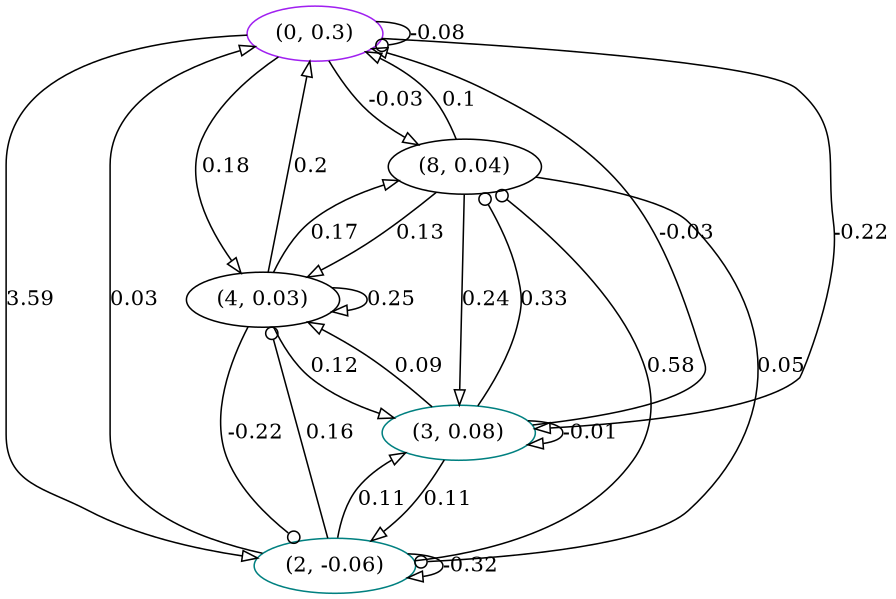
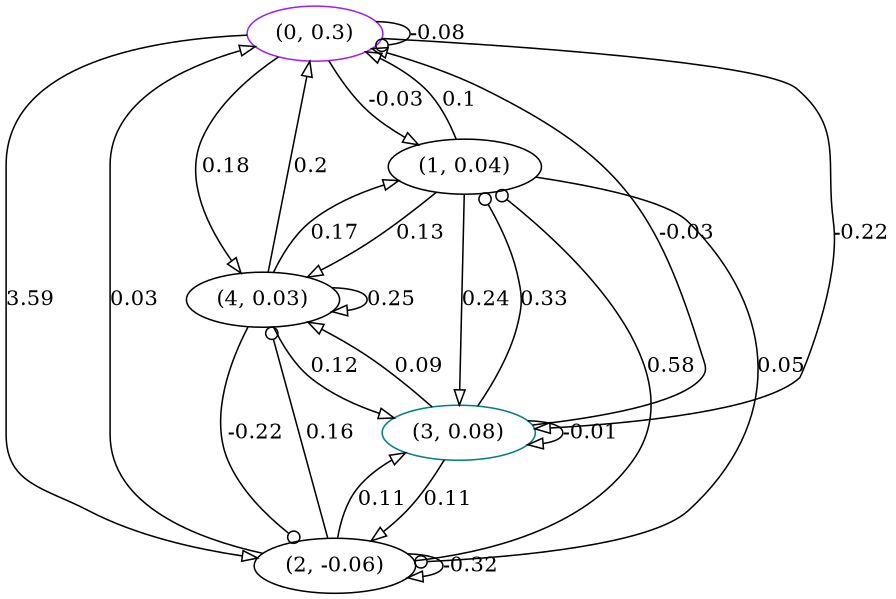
node "(8, 0.04)": label "(8, 0.04)" -> "(1, 0.04)"
node "(2, -0.06)": color teal -> black
